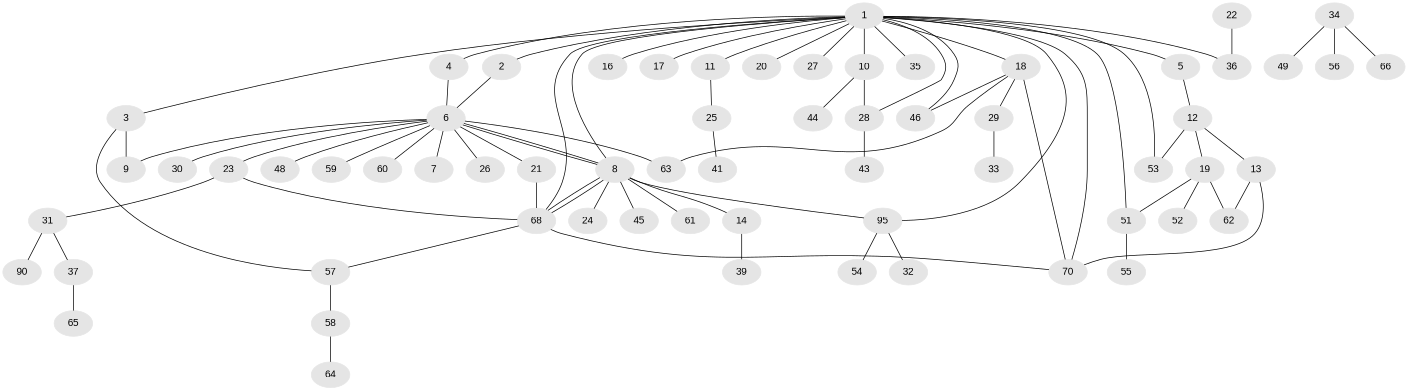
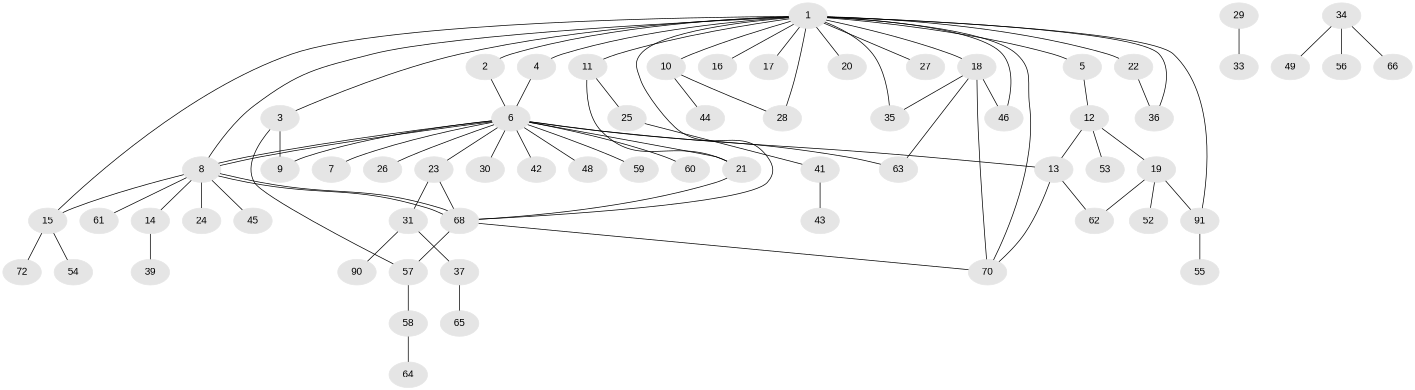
edge "1" -- "53": now "1" -- "22"
edge "18" -- "29": now "18" -- "35"
edge "28" -- "43": now "41" -- "43"
edge "6" -- "13": added
edge "11" -- "21": added
node "42": added
node "95": label "95" -> "15"
node "51": label "51" -> "91"
node "32": label "32" -> "72"
